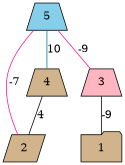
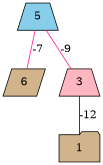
node "4": removed
edge "3" -- "1": label "-9" -> "-12"
node "2": label "2" -> "6"
